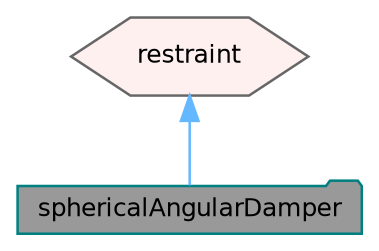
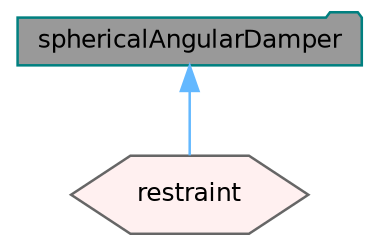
edge "sphericalAngularDamper" -> "restraint": reversed
